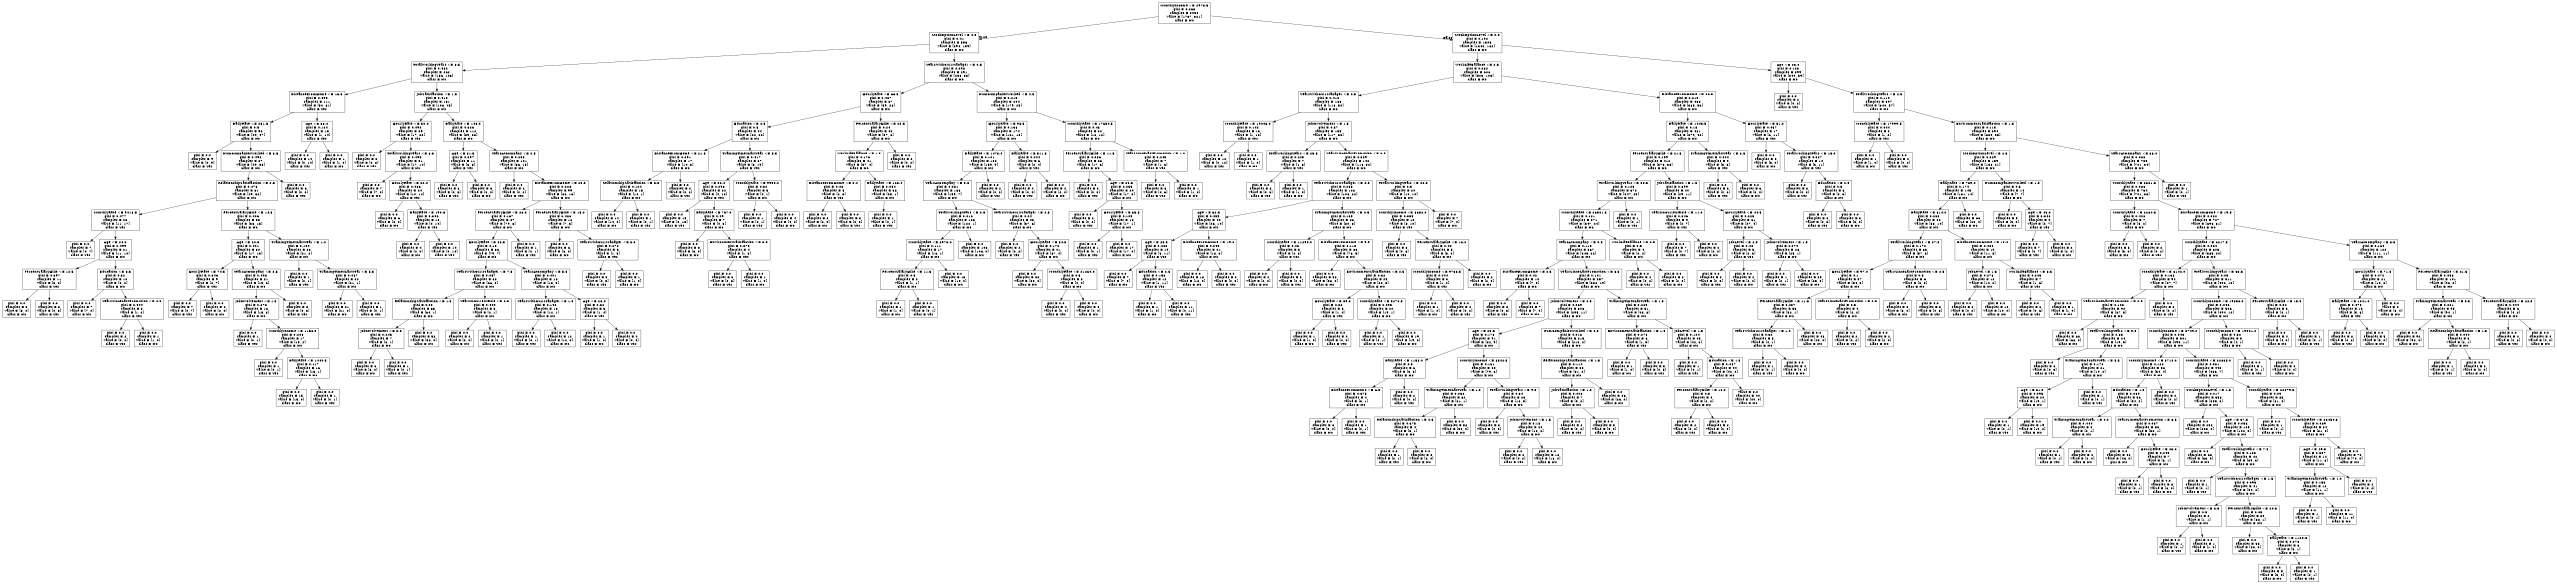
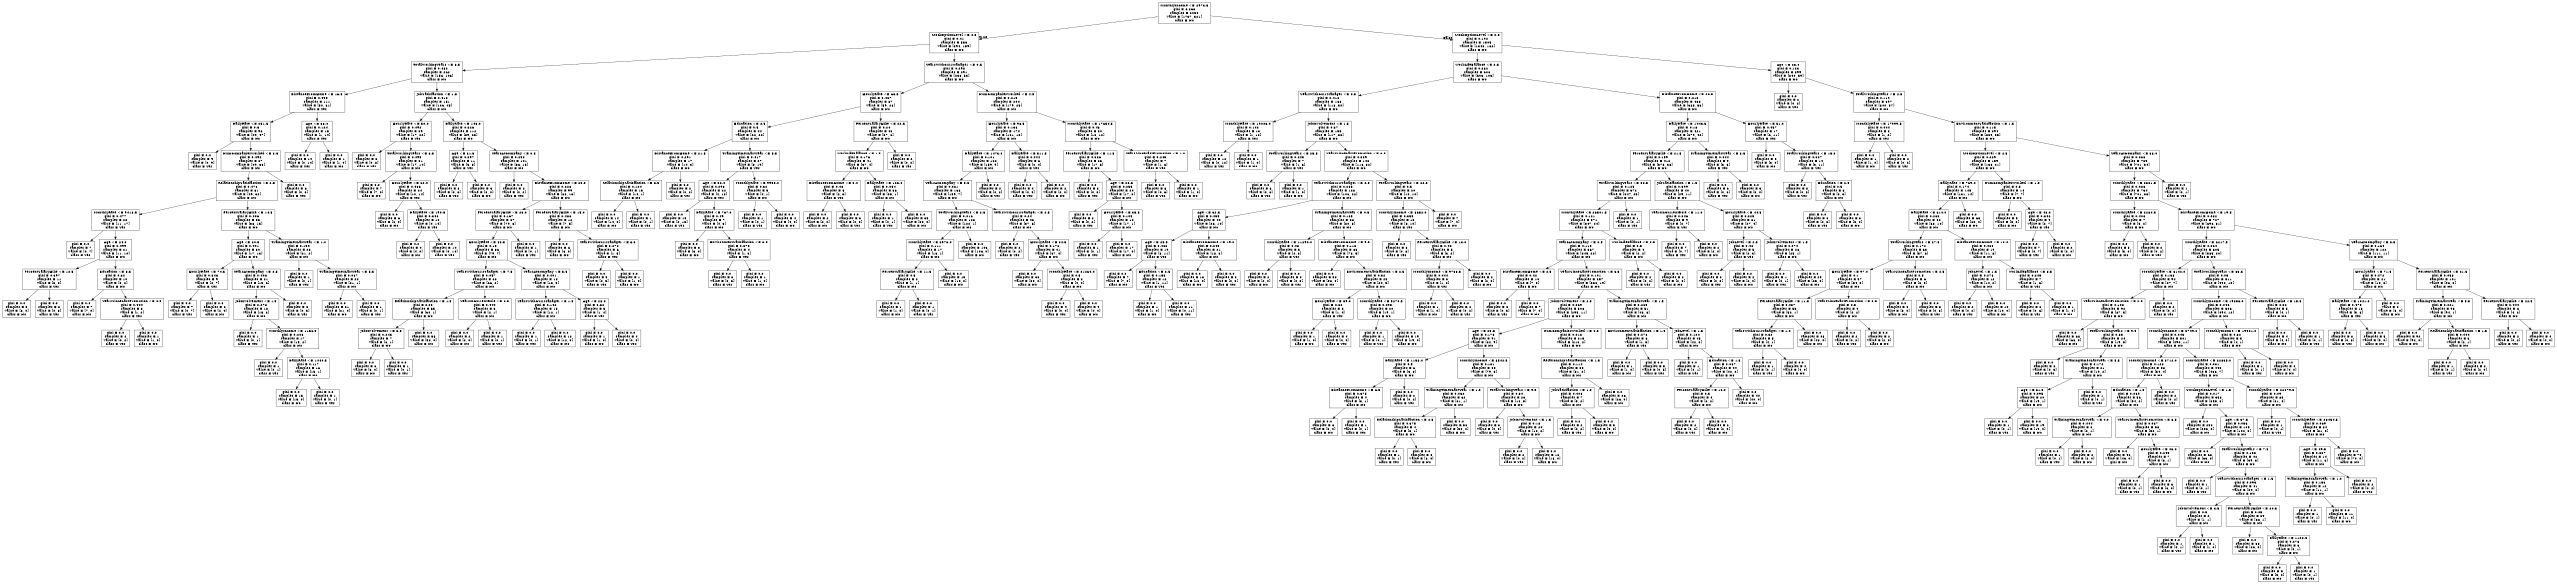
node "gini = 0.0 samples = 35 value = [35, 0] class = No": added
node "value = 0.0 samples = 40 value = [40, 0] class = No": label "value = 0.0 samples = 40 value = [40, 0] class = No" -> "gini = 0.0 samples = 40 value = [40, 0] class = No"
